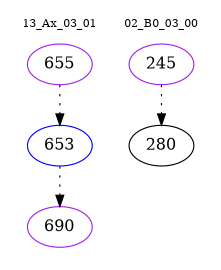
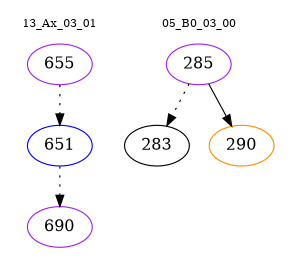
cluster "02_B0_03_00": label "02_B0_03_00" -> "05_B0_03_00"
node "245": label "245" -> "285"
node "653": label "653" -> "651"
node "280": label "280" -> "283"
node "290": added
